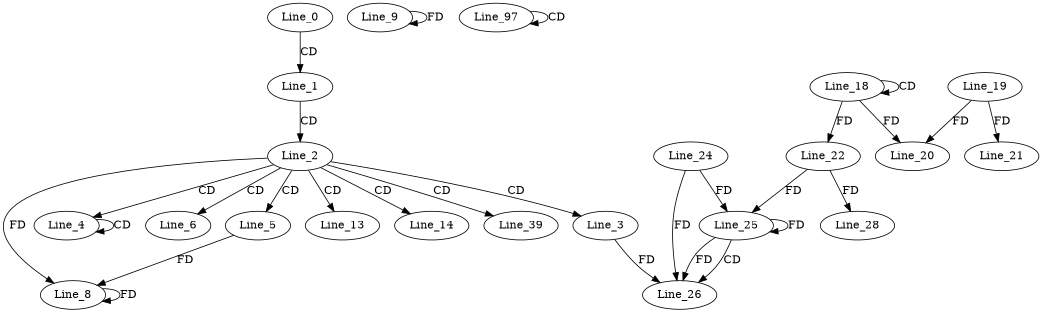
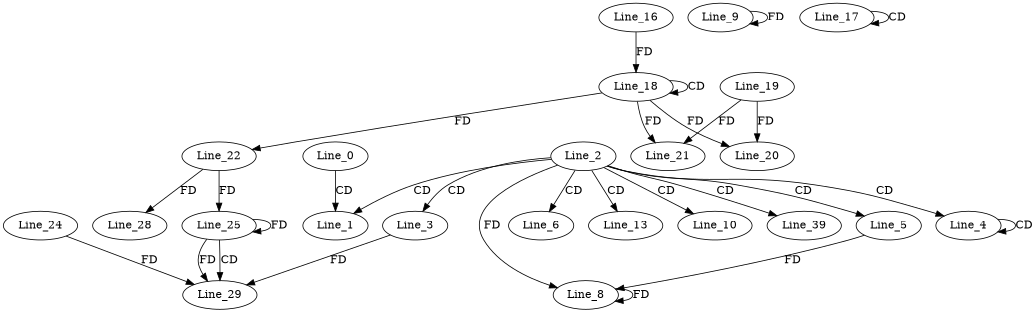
node "Line_97": label "Line_97" -> "Line_17"
node "Line_16": added
edge "Line_1" -> "Line_2": reversed
edge "Line_18" -> "Line_21": added, label "FD"
edge "Line_24" -> "Line_25": removed, label "FD"
node "Line_14": label "Line_14" -> "Line_10"
node "Line_26": label "Line_26" -> "Line_29"
